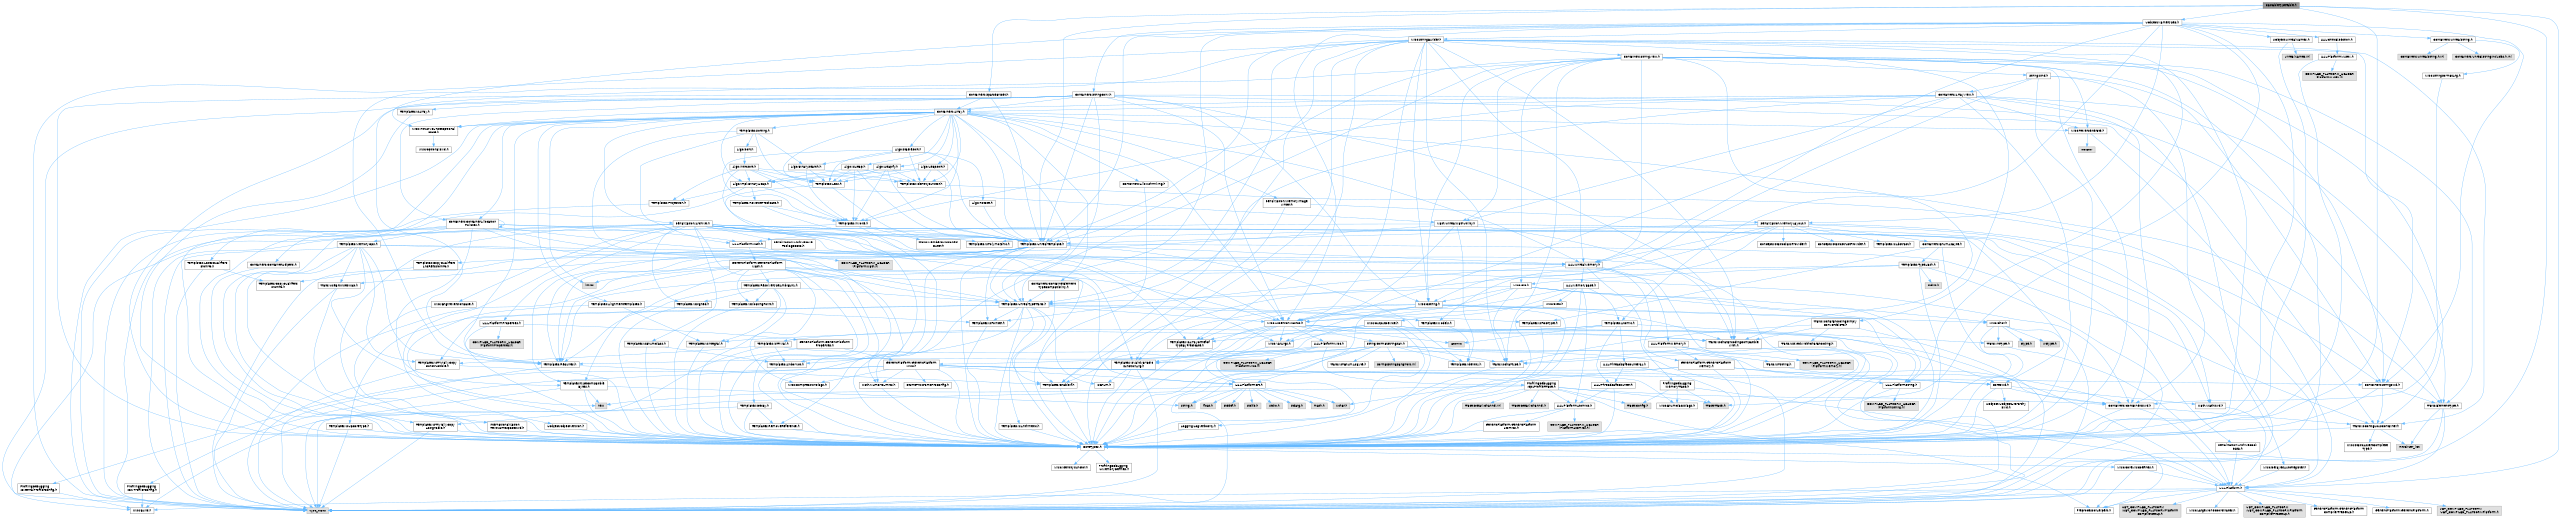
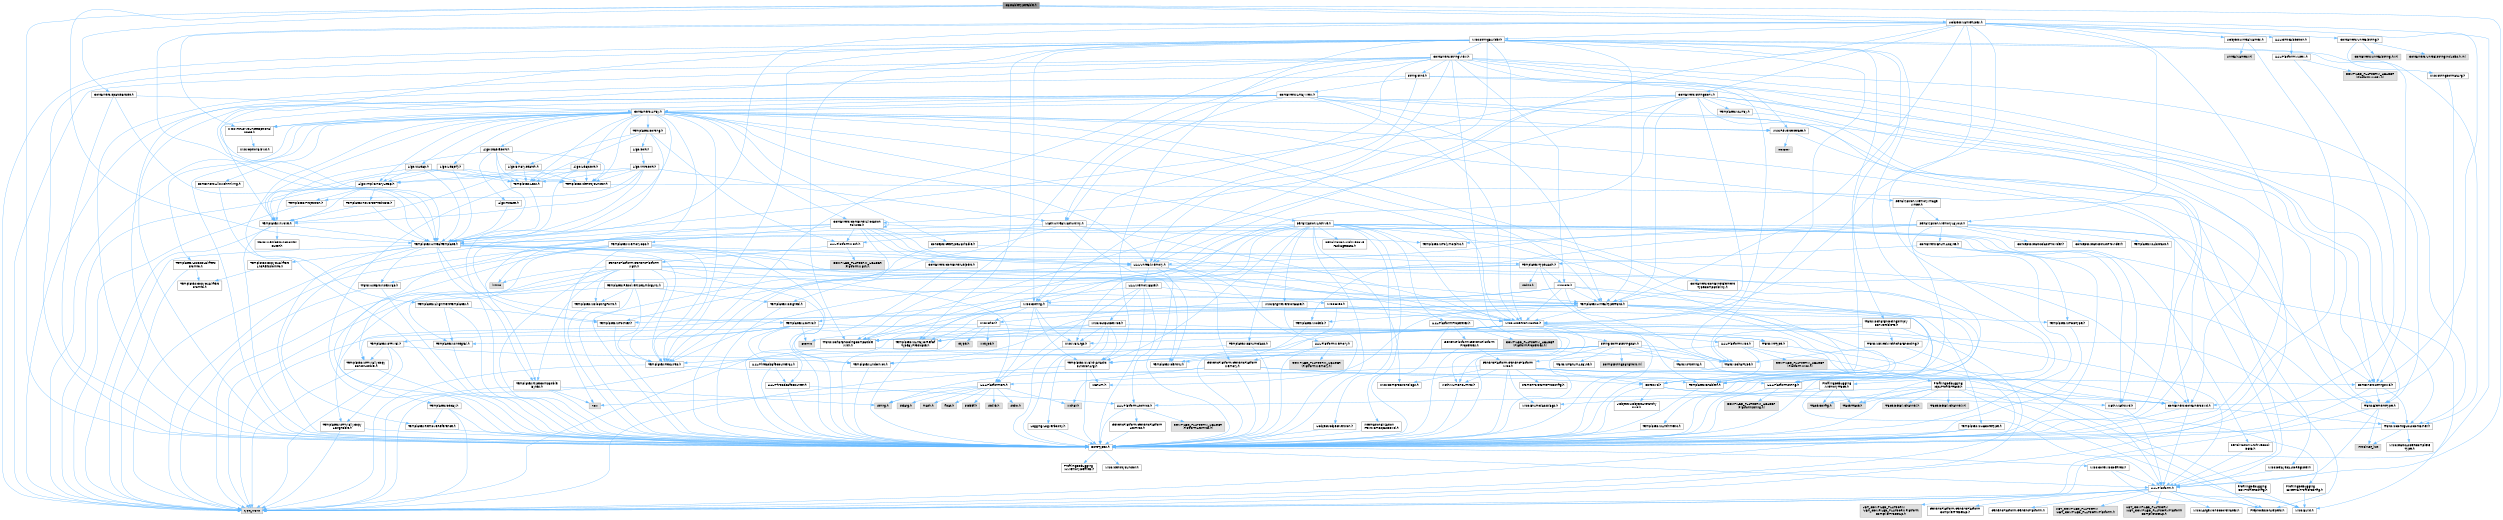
node "Concepts/GetTypeHashable.h": added
